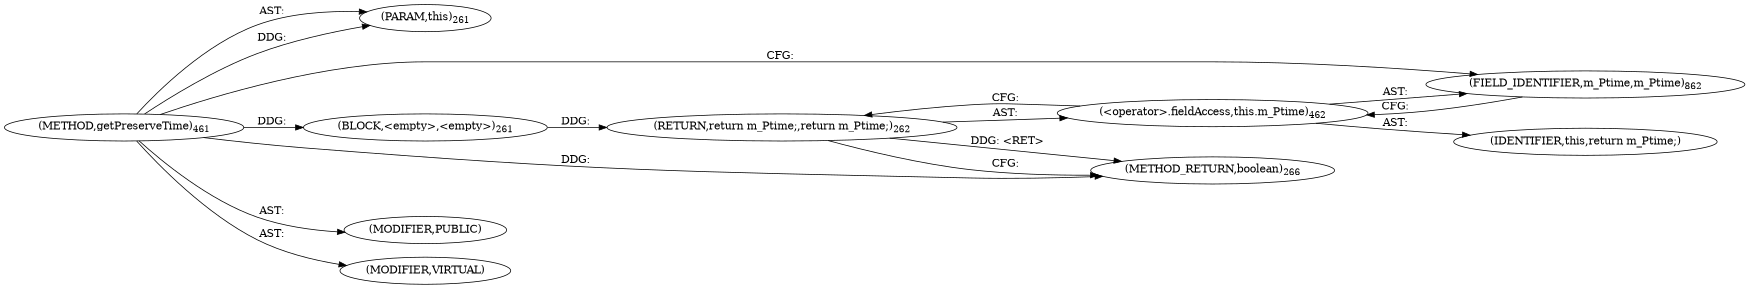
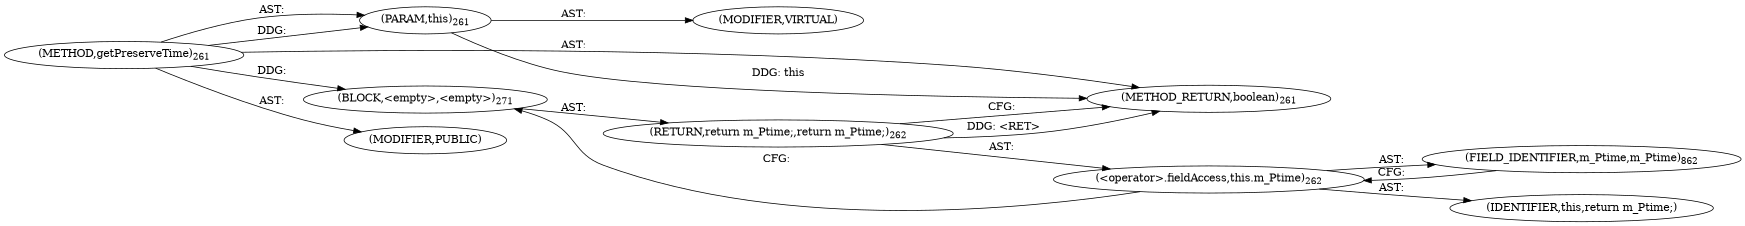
edge "(METHOD,getPreserveTime)" -> "(FIELD_IDENTIFIER,m_Ptime,m_Ptime)": removed, label "CFG:"
edge "(PARAM,this)" -> "(METHOD_RETURN,boolean)": added, label "DDG: this"
edge "(<operator>.fieldAccess,this.m_Ptime)" -> "(RETURN,return m_Ptime;,return m_Ptime;)": now "(<operator>.fieldAccess,this.m_Ptime)" -> "(BLOCK,<empty>,<empty>)"
node "(<operator>.fieldAccess,this.m_Ptime)": text "462" -> "262"
edge "(BLOCK,<empty>,<empty>)" -> "(RETURN,return m_Ptime;,return m_Ptime;)": label "DDG: " -> "AST: "
node "(METHOD,getPreserveTime)": text "461" -> "261"
node "(BLOCK,<empty>,<empty>)": text "261" -> "271"
edge "(METHOD,getPreserveTime)" -> "(METHOD_RETURN,boolean)": label "DDG: " -> "AST: "
node "(METHOD_RETURN,boolean)": text "266" -> "261"
edge "(METHOD,getPreserveTime)" -> "(MODIFIER,VIRTUAL)": now "(PARAM,this)" -> "(MODIFIER,VIRTUAL)"
